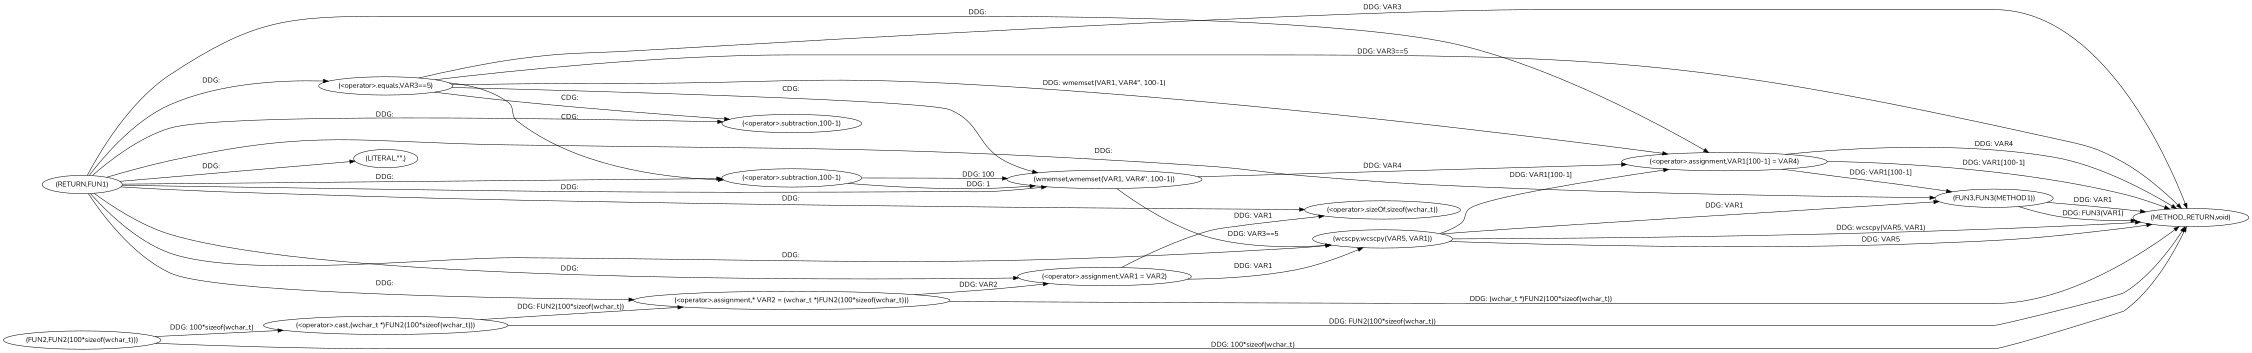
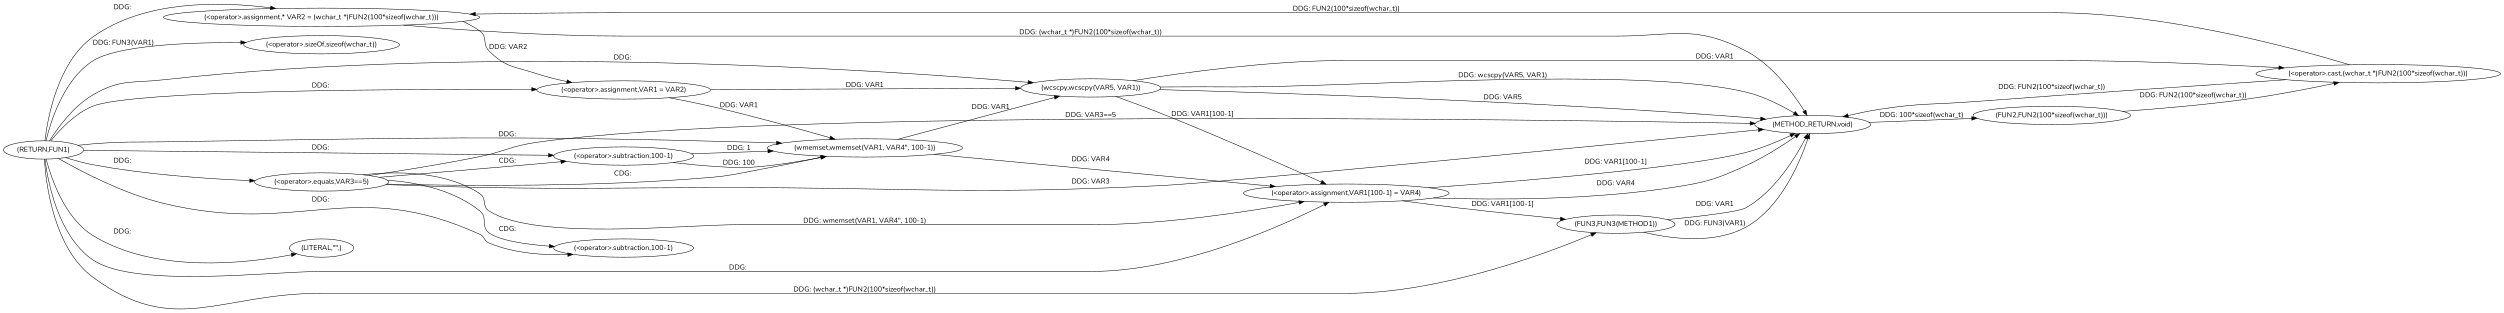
edge "(RETURN,FUN1)" -> "(FUN3,FUN3(METHOD1))": label "DDG: " -> "DDG: (wchar_t *)FUN2(100*sizeof(wchar_t))"
edge "(RETURN,FUN1)" -> "(<operator>.sizeOf,sizeof(wchar_t))": label "DDG: " -> "DDG: FUN3(VAR1)"
edge "(wcscpy,wcscpy(VAR5, VAR1))" -> "(FUN3,FUN3(METHOD1))": now "(wcscpy,wcscpy(VAR5, VAR1))" -> "(<operator>.cast,(wchar_t *)FUN2(100*sizeof(wchar_t)))"
edge "(<operator>.assignment,VAR1 = VAR2)" -> "(<operator>.sizeOf,sizeof(wchar_t))": now "(<operator>.assignment,VAR1 = VAR2)" -> "(wmemset,wmemset(VAR1, VAR4'', 100-1))"
edge "(wmemset,wmemset(VAR1, VAR4'', 100-1))" -> "(wcscpy,wcscpy(VAR5, VAR1))": label "DDG: VAR3==5" -> "DDG: VAR1"
edge "(FUN2,FUN2(100*sizeof(wchar_t)))" -> "(<operator>.cast,(wchar_t *)FUN2(100*sizeof(wchar_t)))": label "DDG: 100*sizeof(wchar_t)" -> "DDG: FUN2(100*sizeof(wchar_t))"
edge "(FUN2,FUN2(100*sizeof(wchar_t)))" -> "(METHOD_RETURN,void)": reversed
